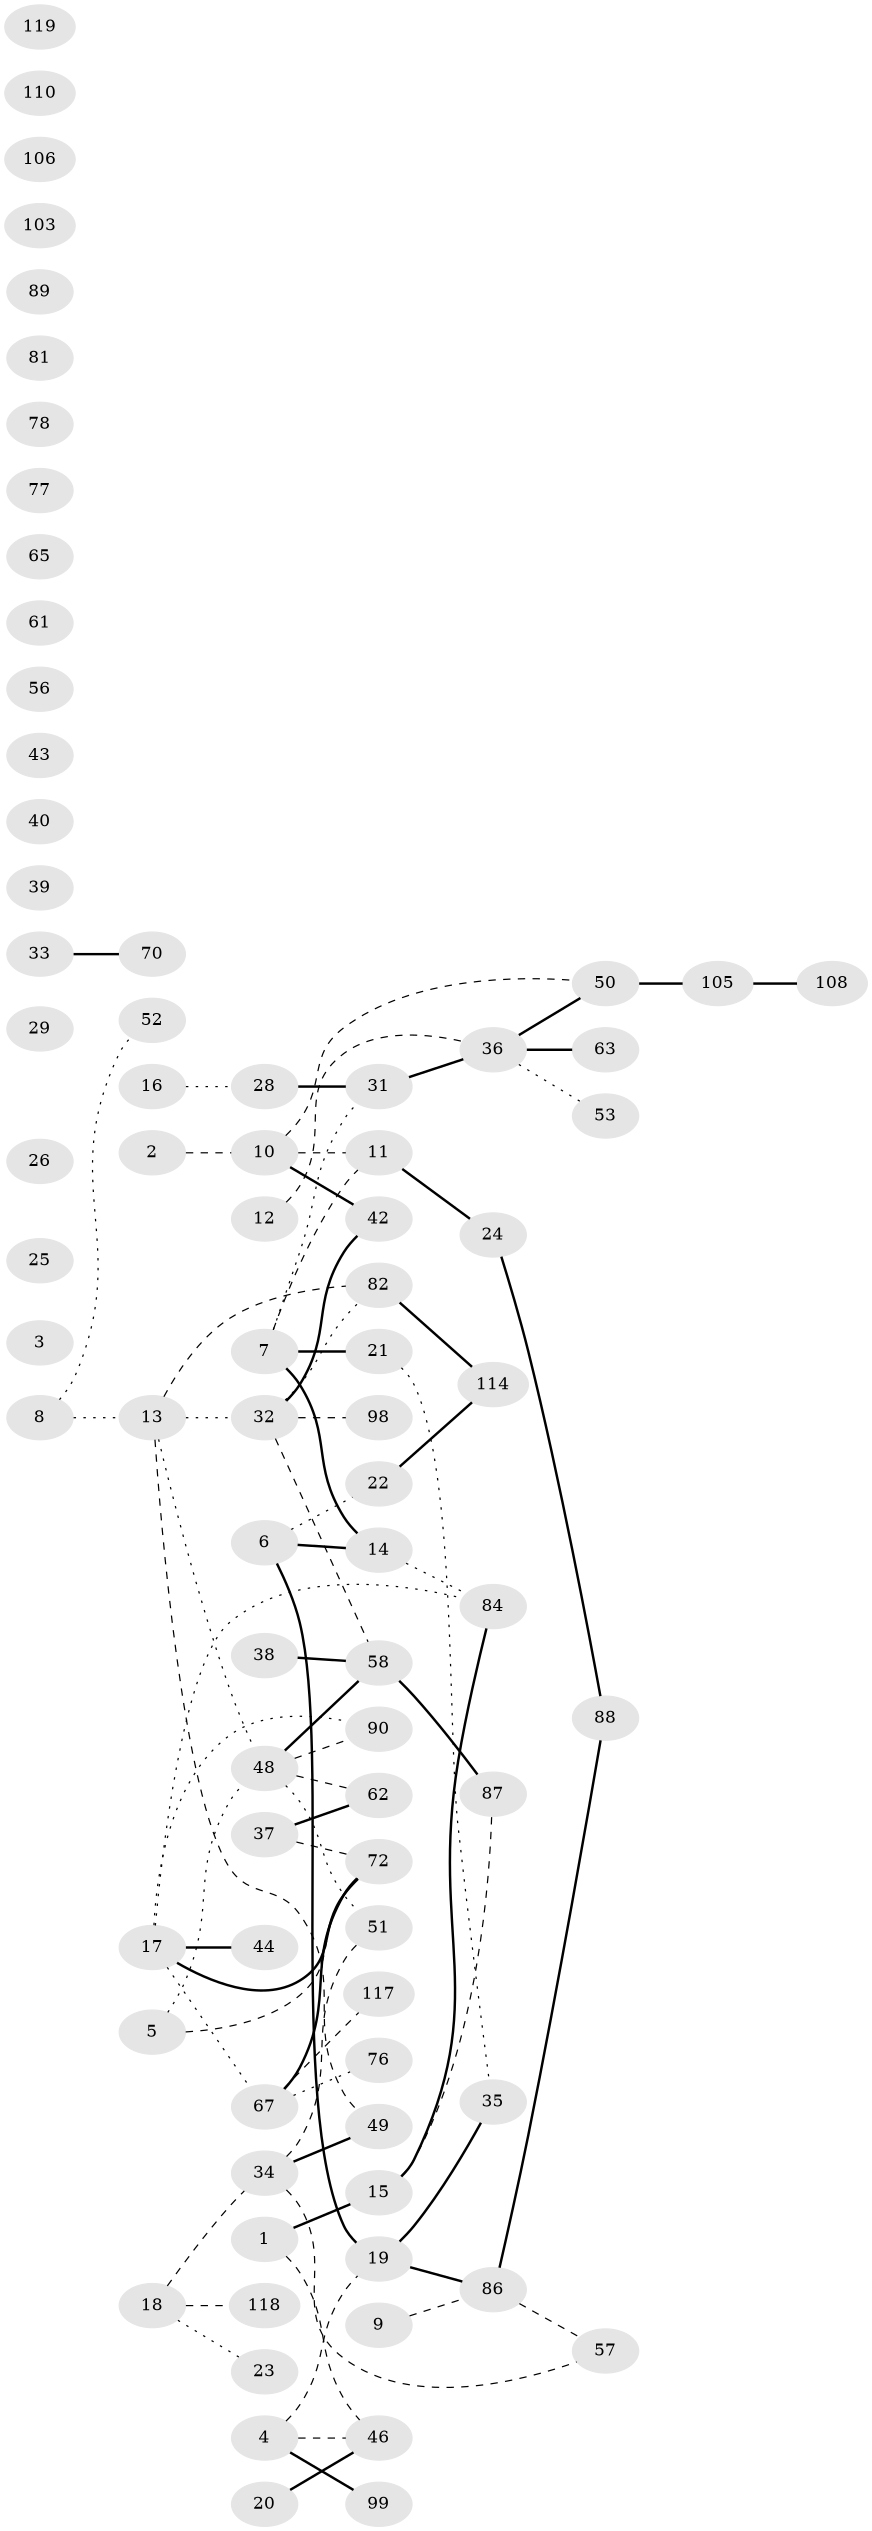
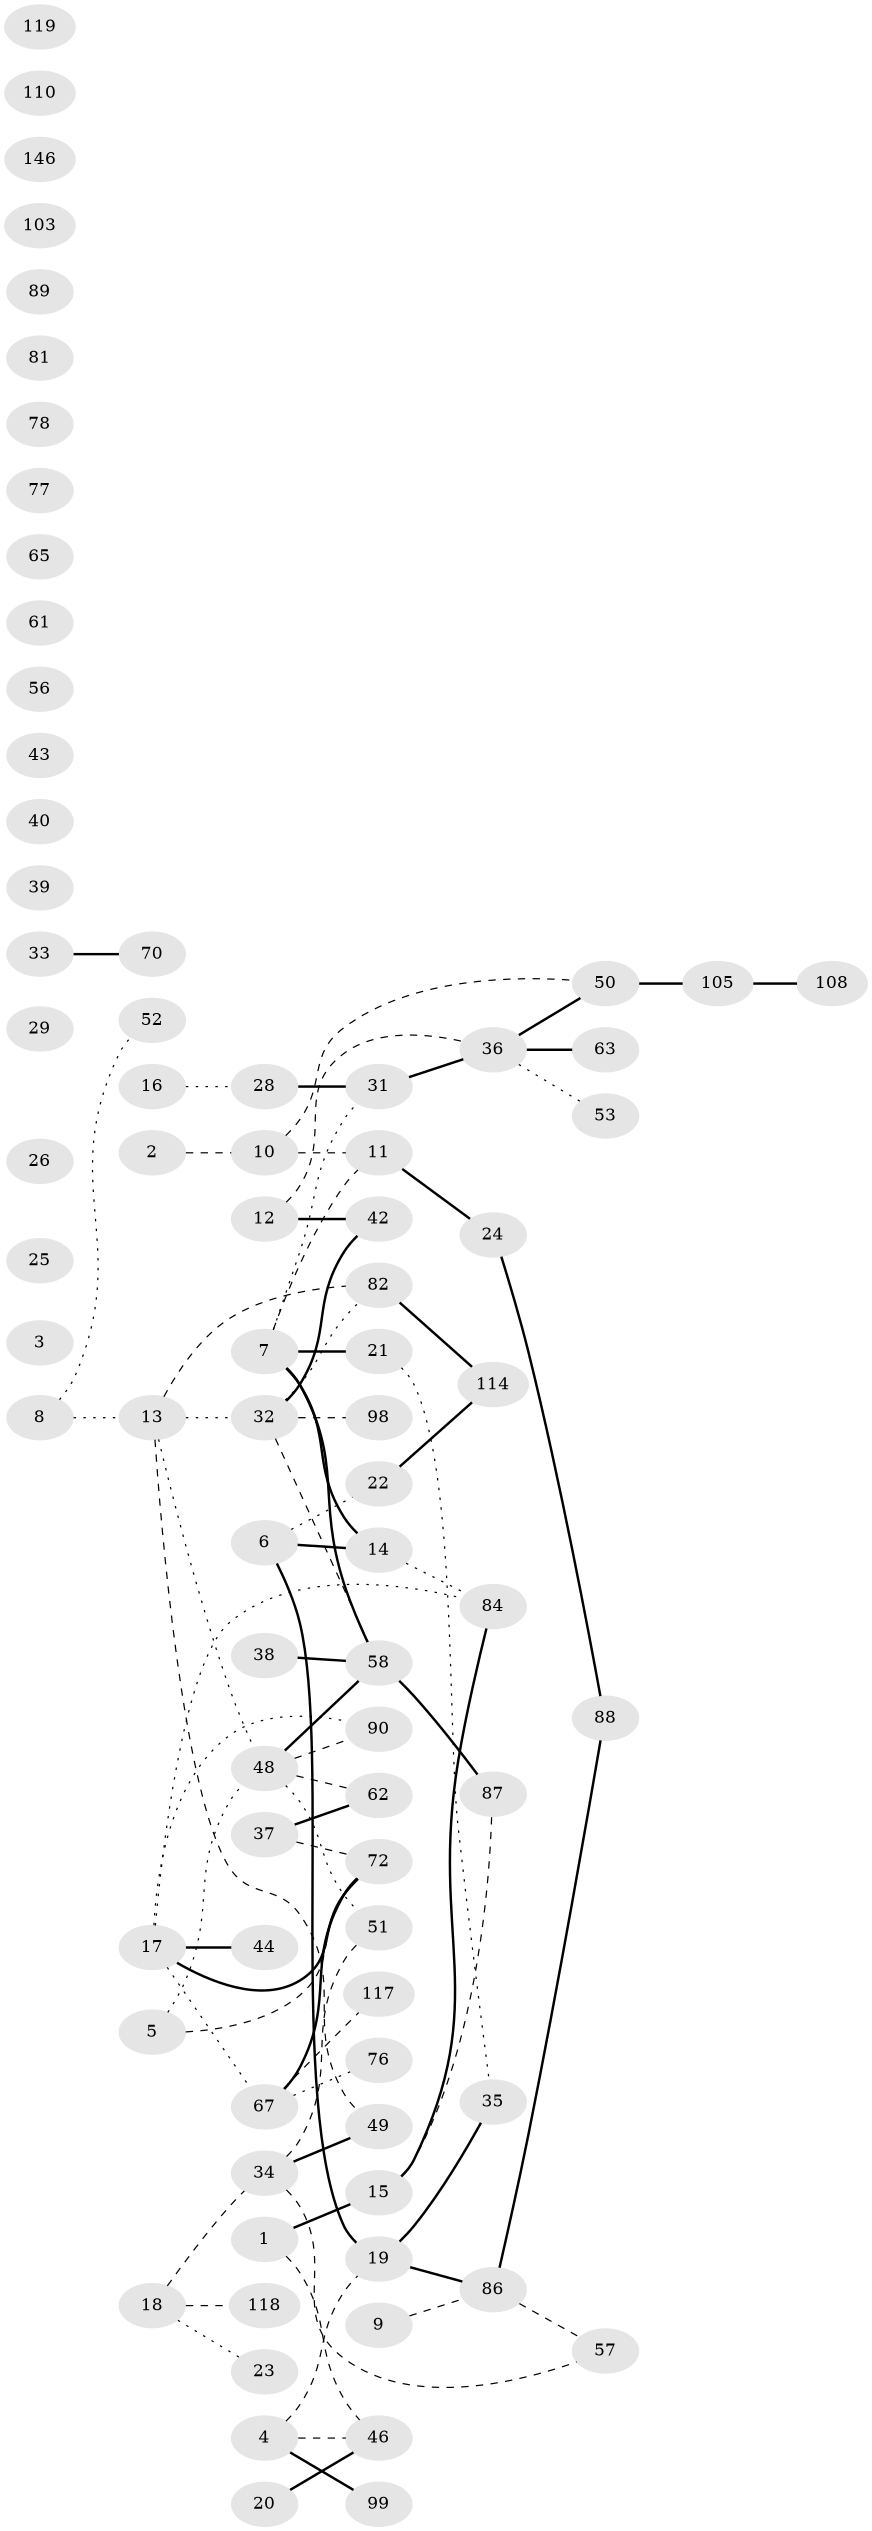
node "106": label "106" -> "146"
edge "10" -- "42": now "12" -- "42"
edge "7" -- "58": added
